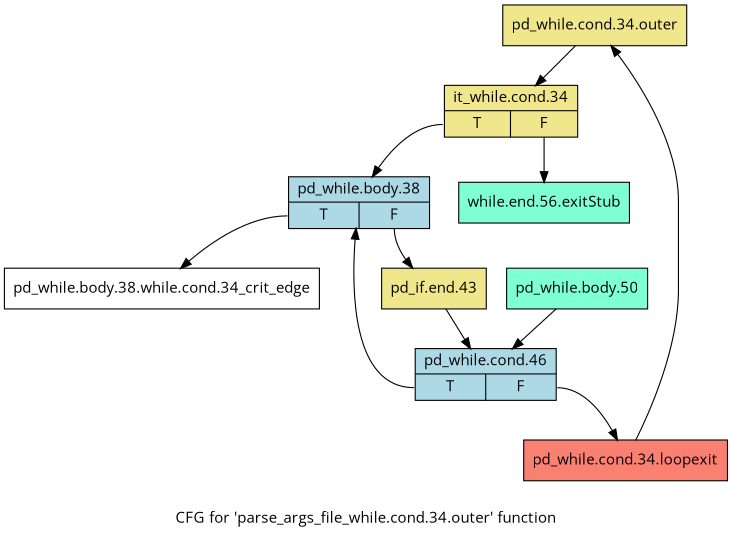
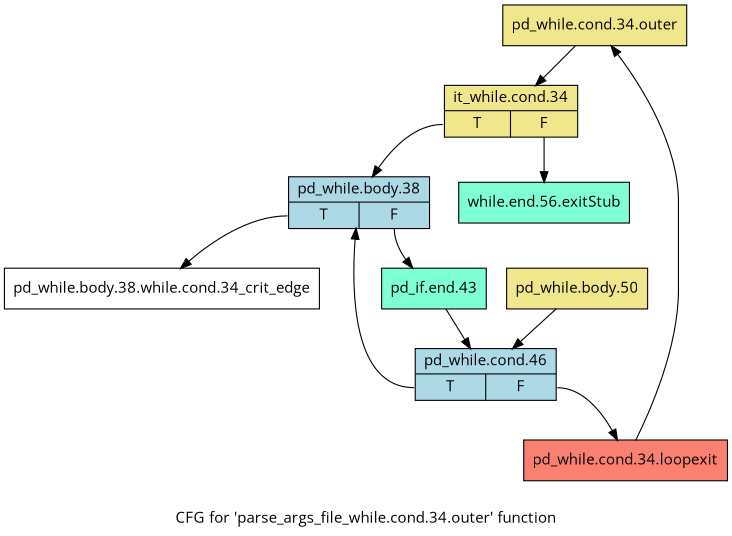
node "pd_if.end.43": fillcolor khaki -> aquamarine
node "pd_while.body.50": fillcolor aquamarine -> khaki
